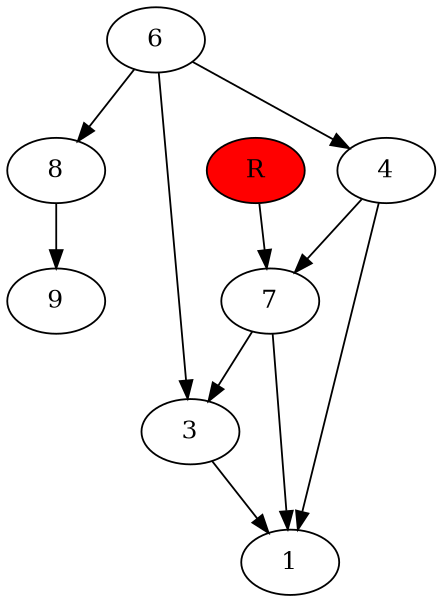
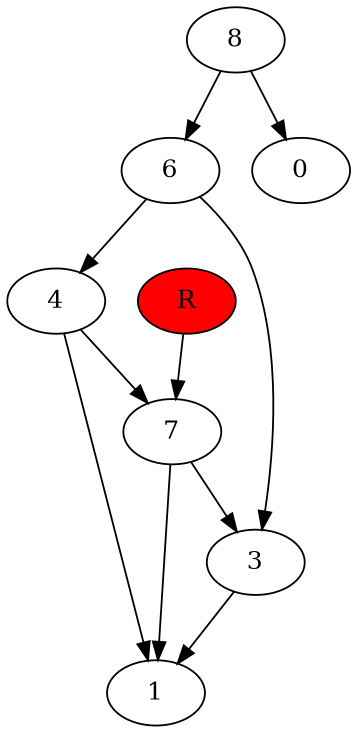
edge "6" -> "8": reversed
node "9": label "9" -> "0"
